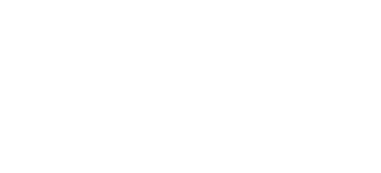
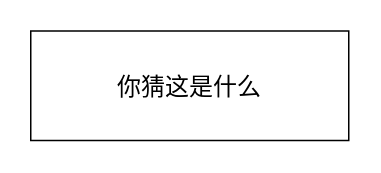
node "你猜这是什么": added
